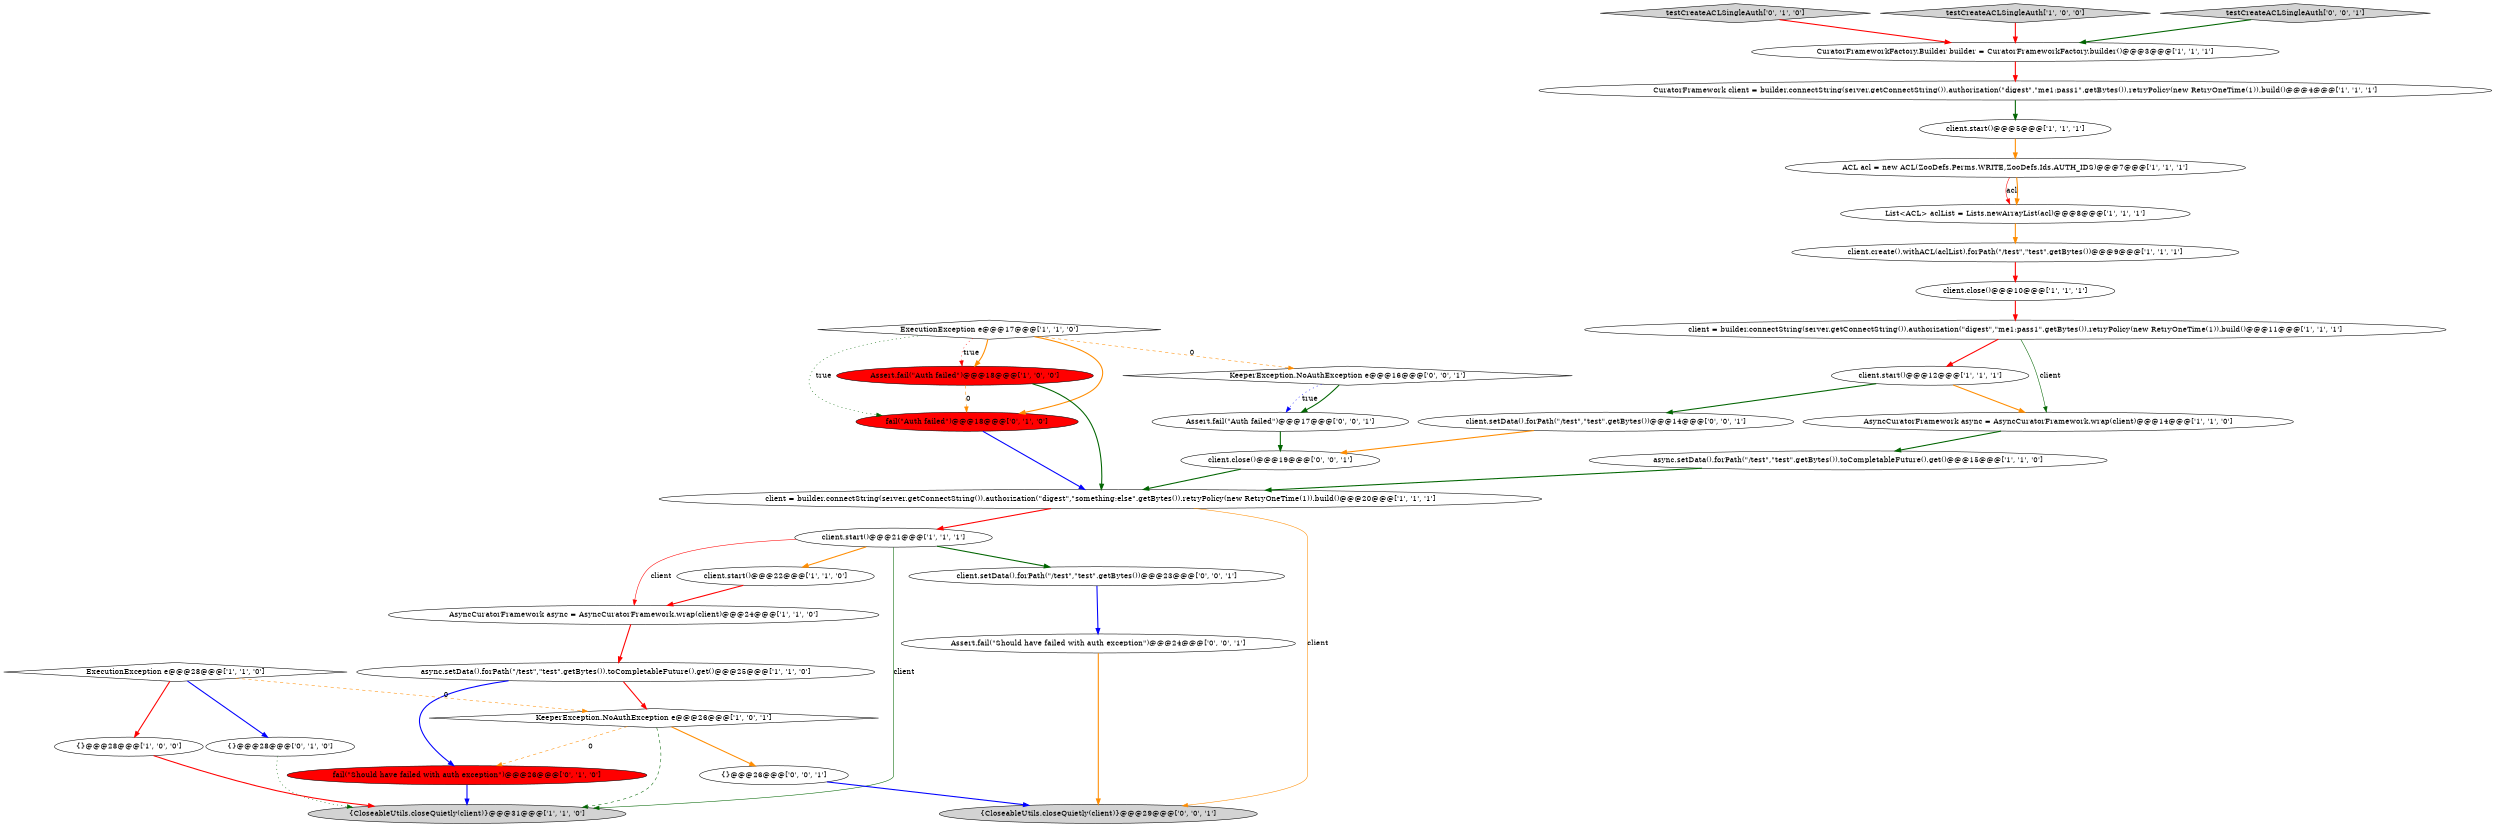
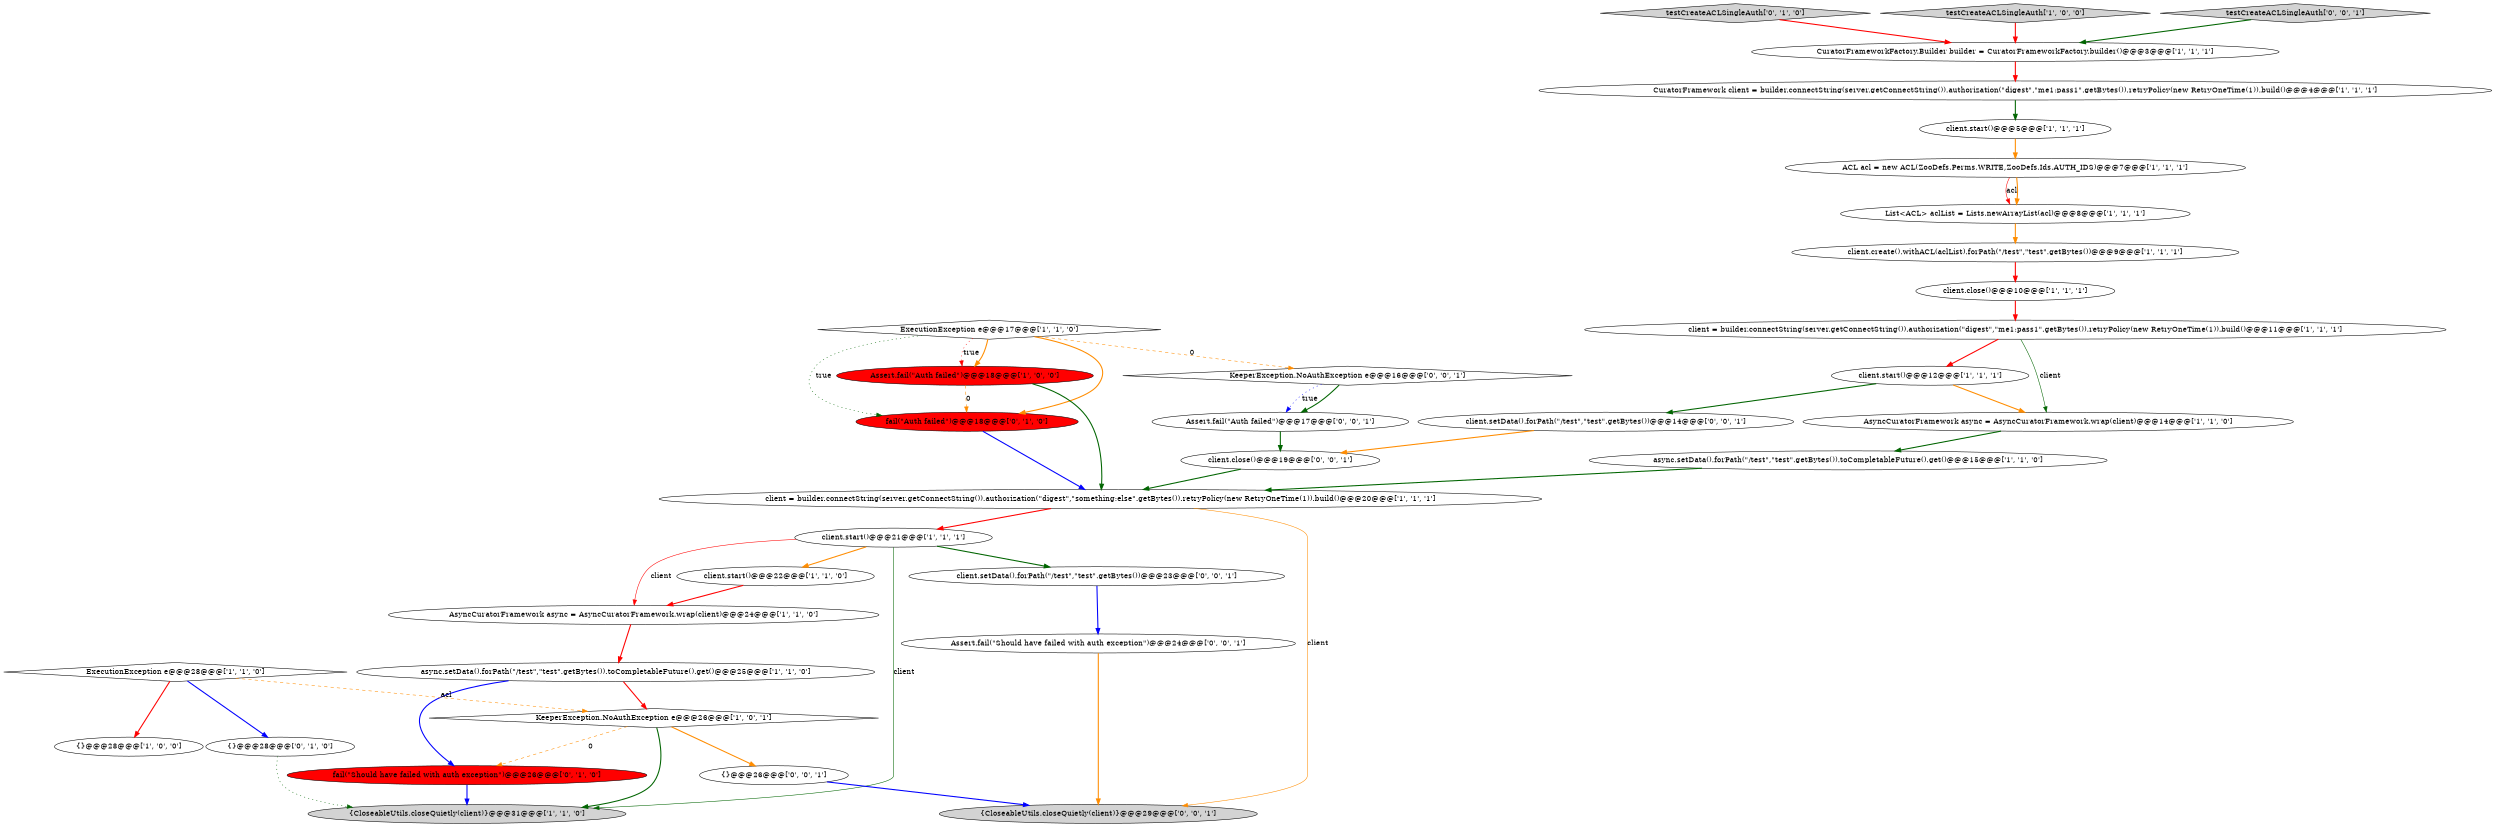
edge "ExecutionException e@@@28@@@['1', '1', '0']" -> "KeeperException.NoAuthException e@@@26@@@['1', '0', '1']": label "0" -> "acl"
edge "{}@@@28@@@['1', '0', '0']" -> "{CloseableUtils.closeQuietly(client)}@@@31@@@['1', '1', '0']": removed
edge "KeeperException.NoAuthException e@@@26@@@['1', '0', '1']" -> "{CloseableUtils.closeQuietly(client)}@@@31@@@['1', '1', '0']": style dashed -> bold
